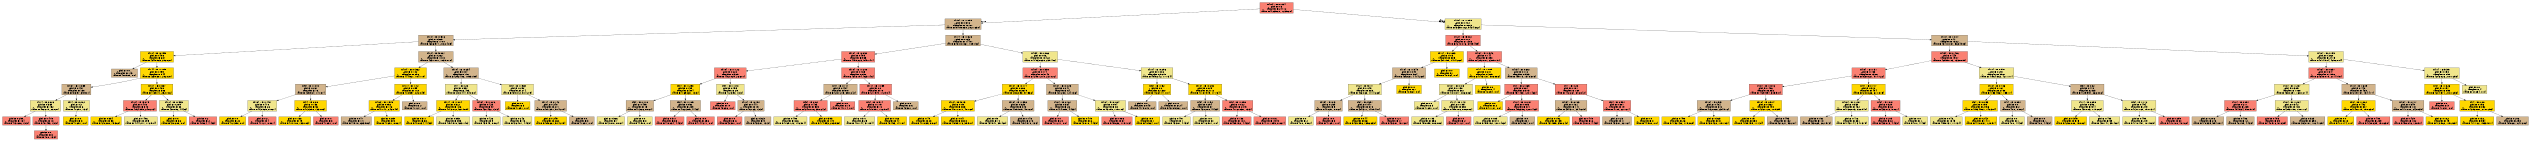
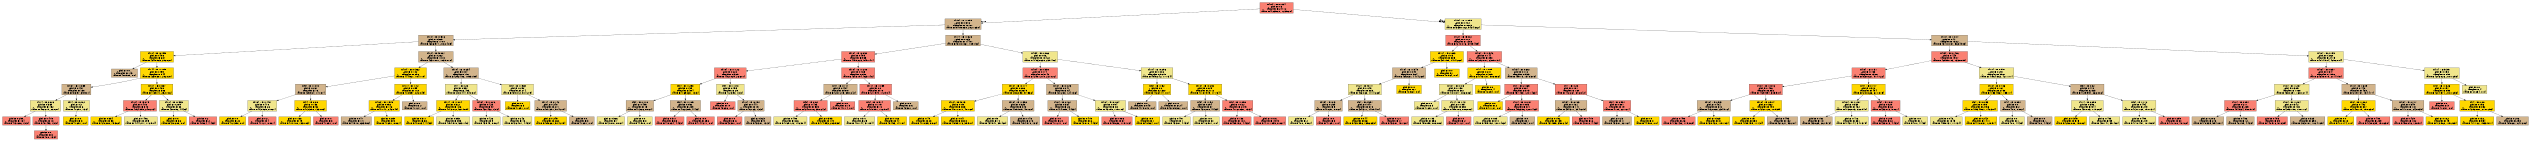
node "gini = 0.498 samples = 261 value = [132.436, 115.269]": fillcolor gold -> salmon
